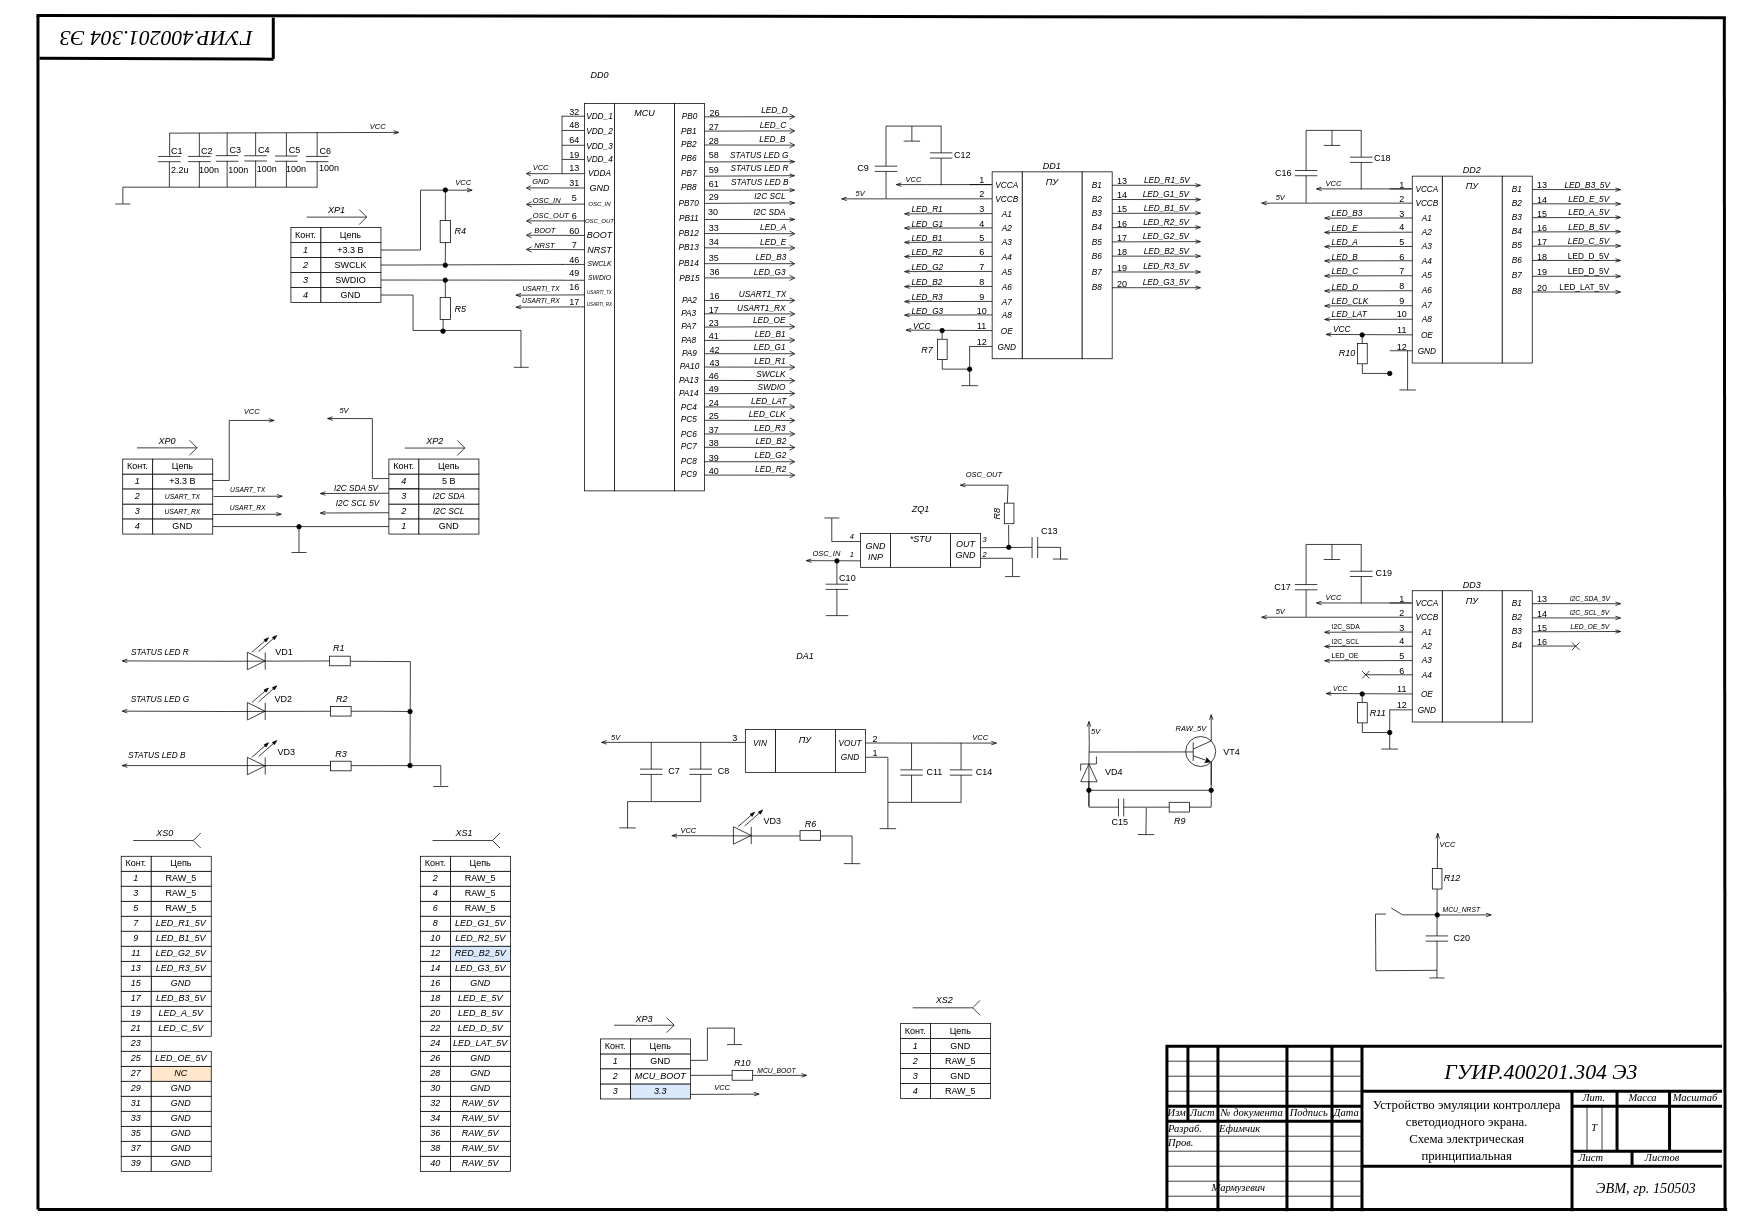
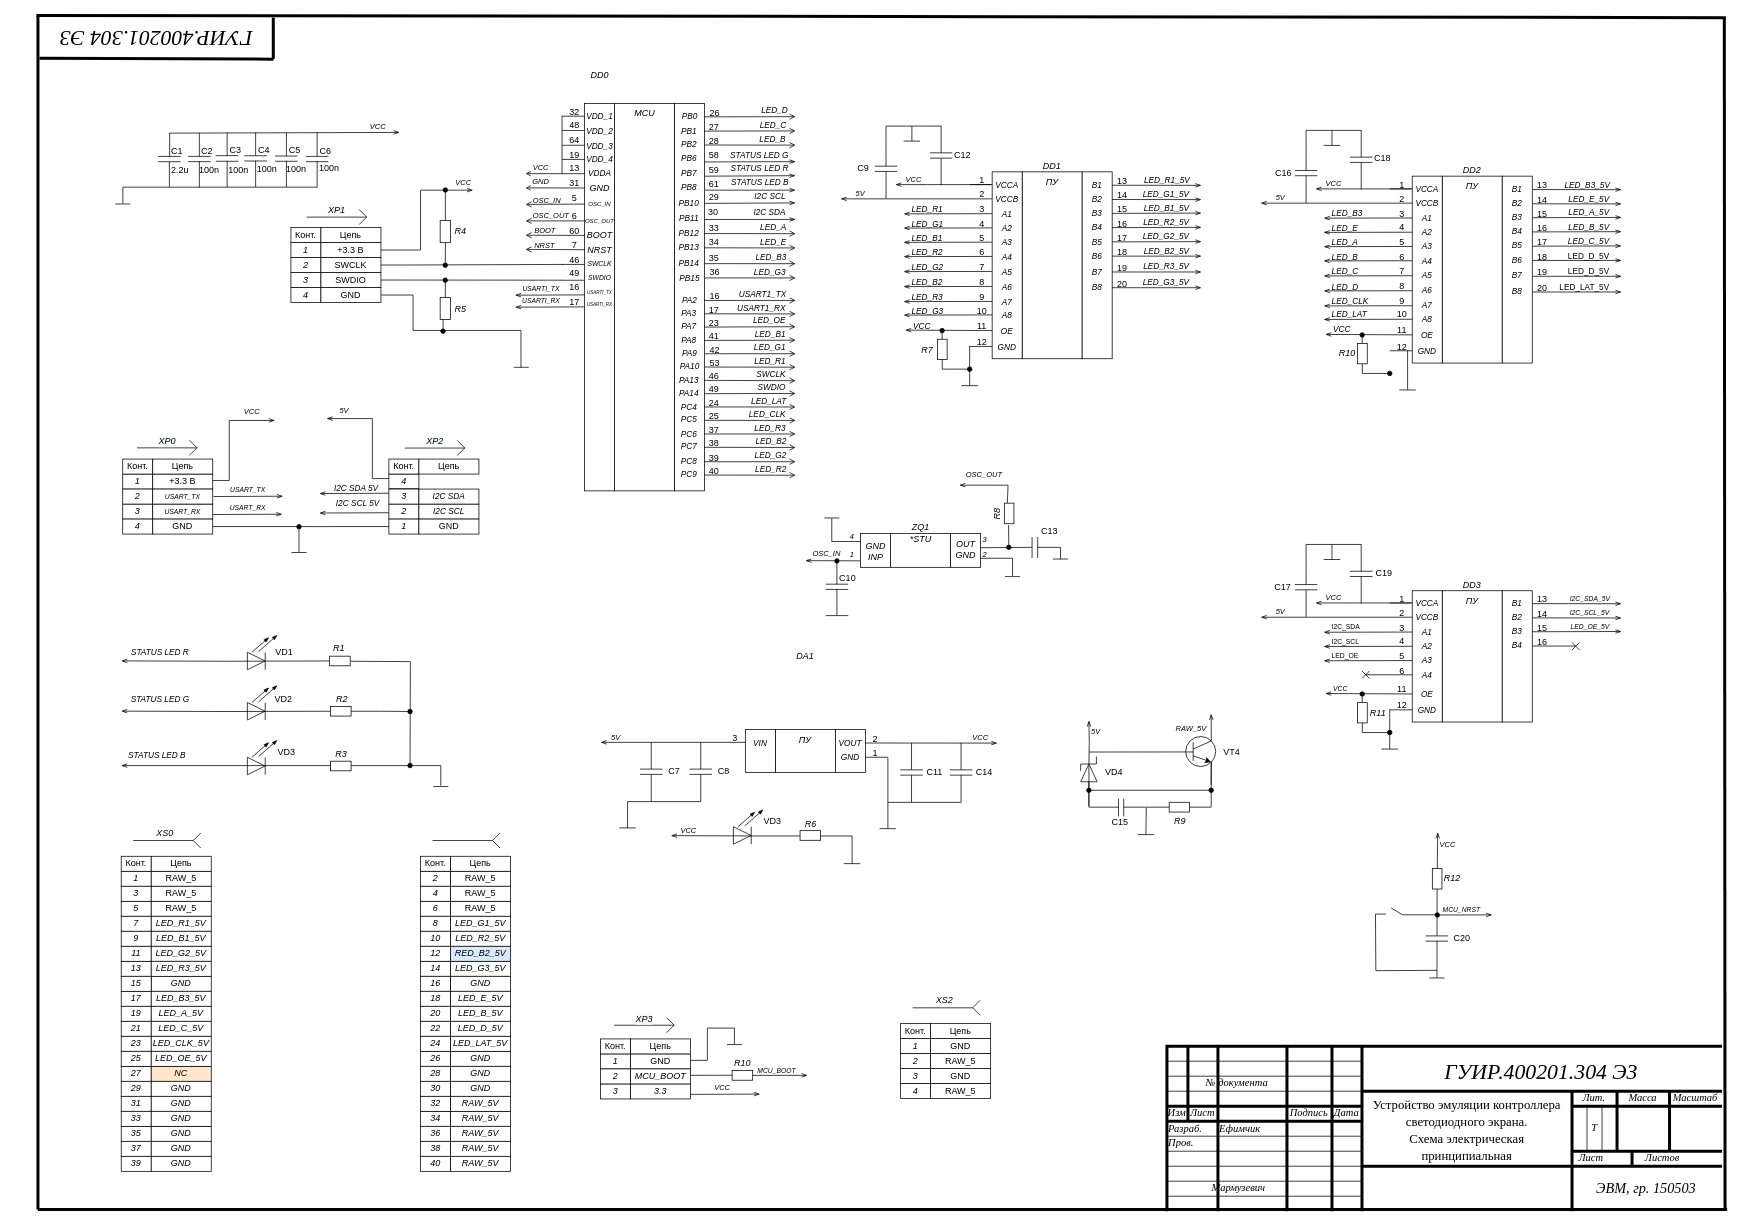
node "PB70": label "PB70" -> "PB10"
node "43": label "43" -> "53"
node "5 В": removed
node "ZQ1": moved (920, 509) -> (920, 528)
node "XS1": removed
node "LED_CLK_5V": added
node "3.3": fillcolor #dae8fc -> #ffffff
node "№ документа": moved (1252, 1113) -> (1237, 1083)
